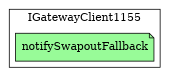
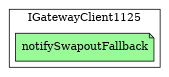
cluster "IGatewayClient1155": label "IGatewayClient1155" -> "IGatewayClient1125"
